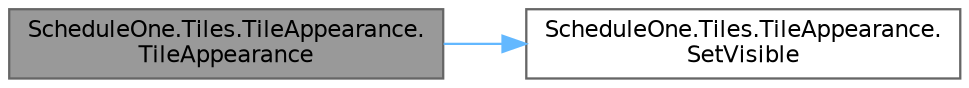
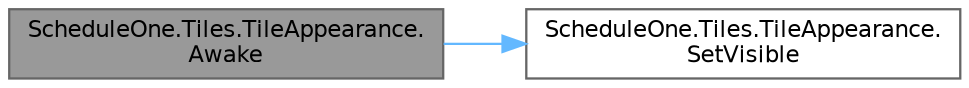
node "ScheduleOne.Tiles.TileAppearance. TileAppearance": label "ScheduleOne.Tiles.TileAppearance. TileAppearance" -> "ScheduleOne.Tiles.TileAppearance. Awake"
